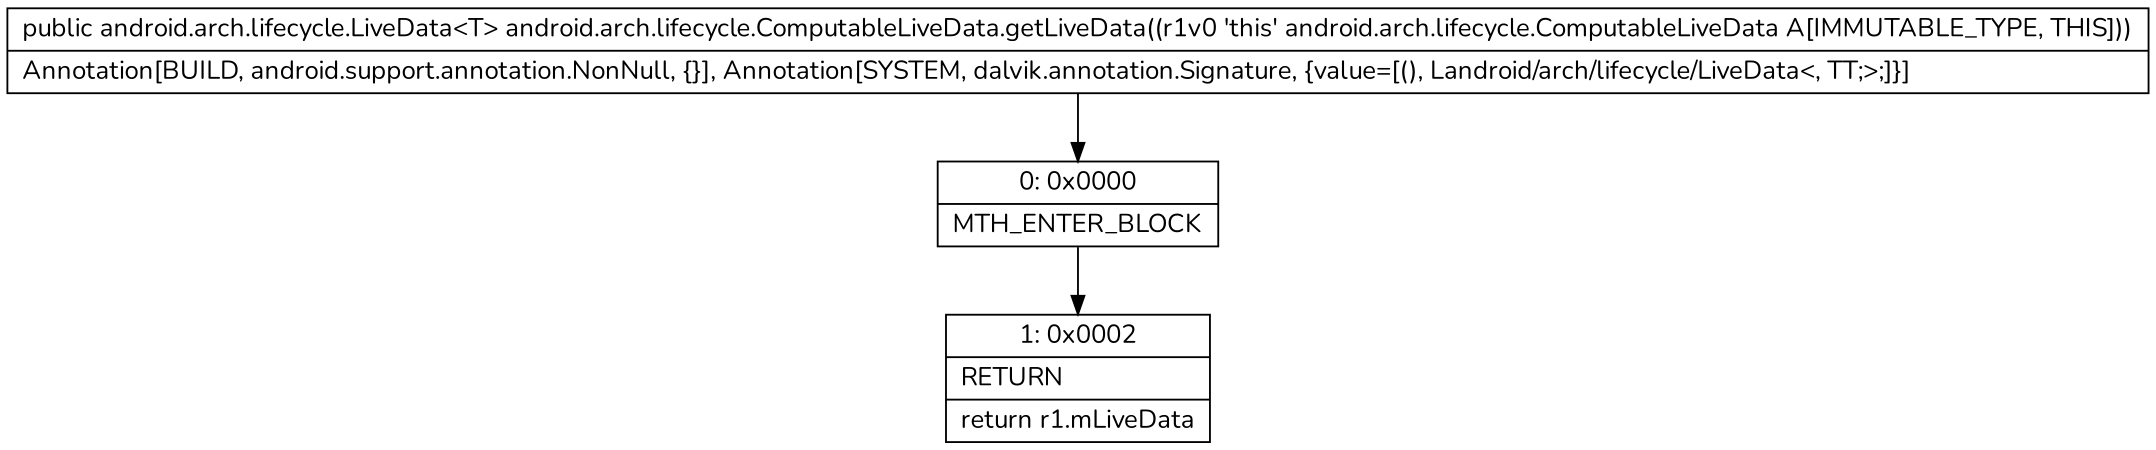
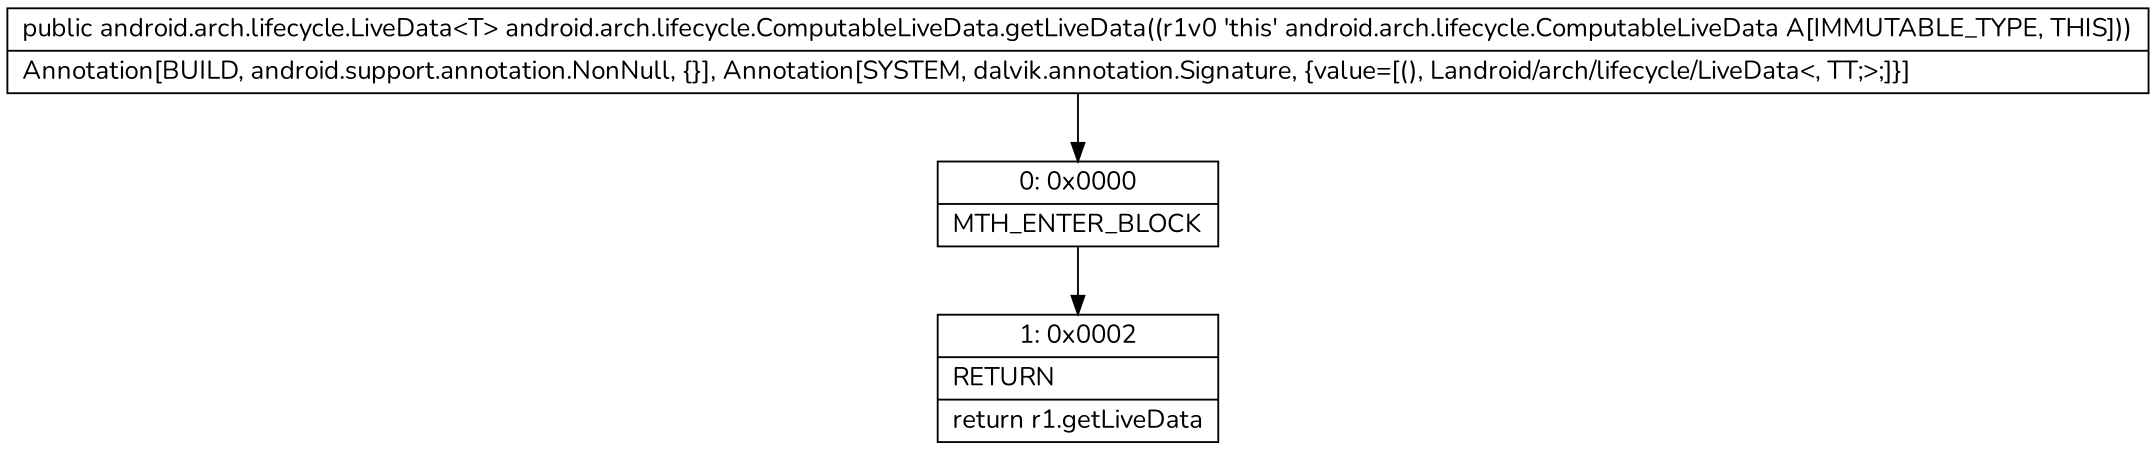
node "1: 0x0002": text "return r1.mLiveData" -> "return r1.getLiveData"
